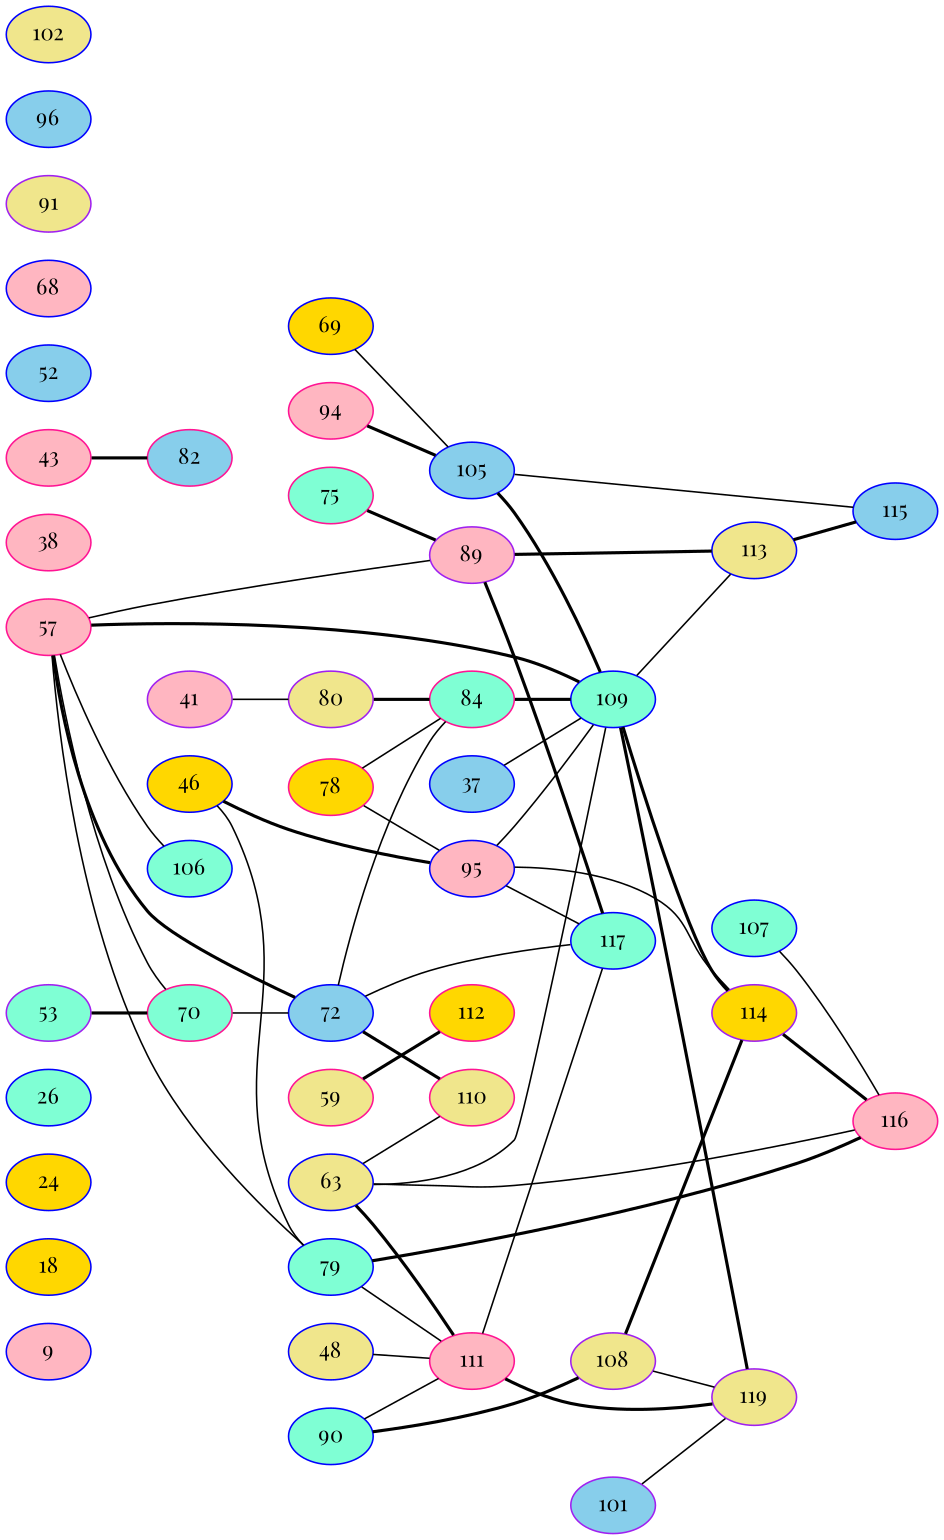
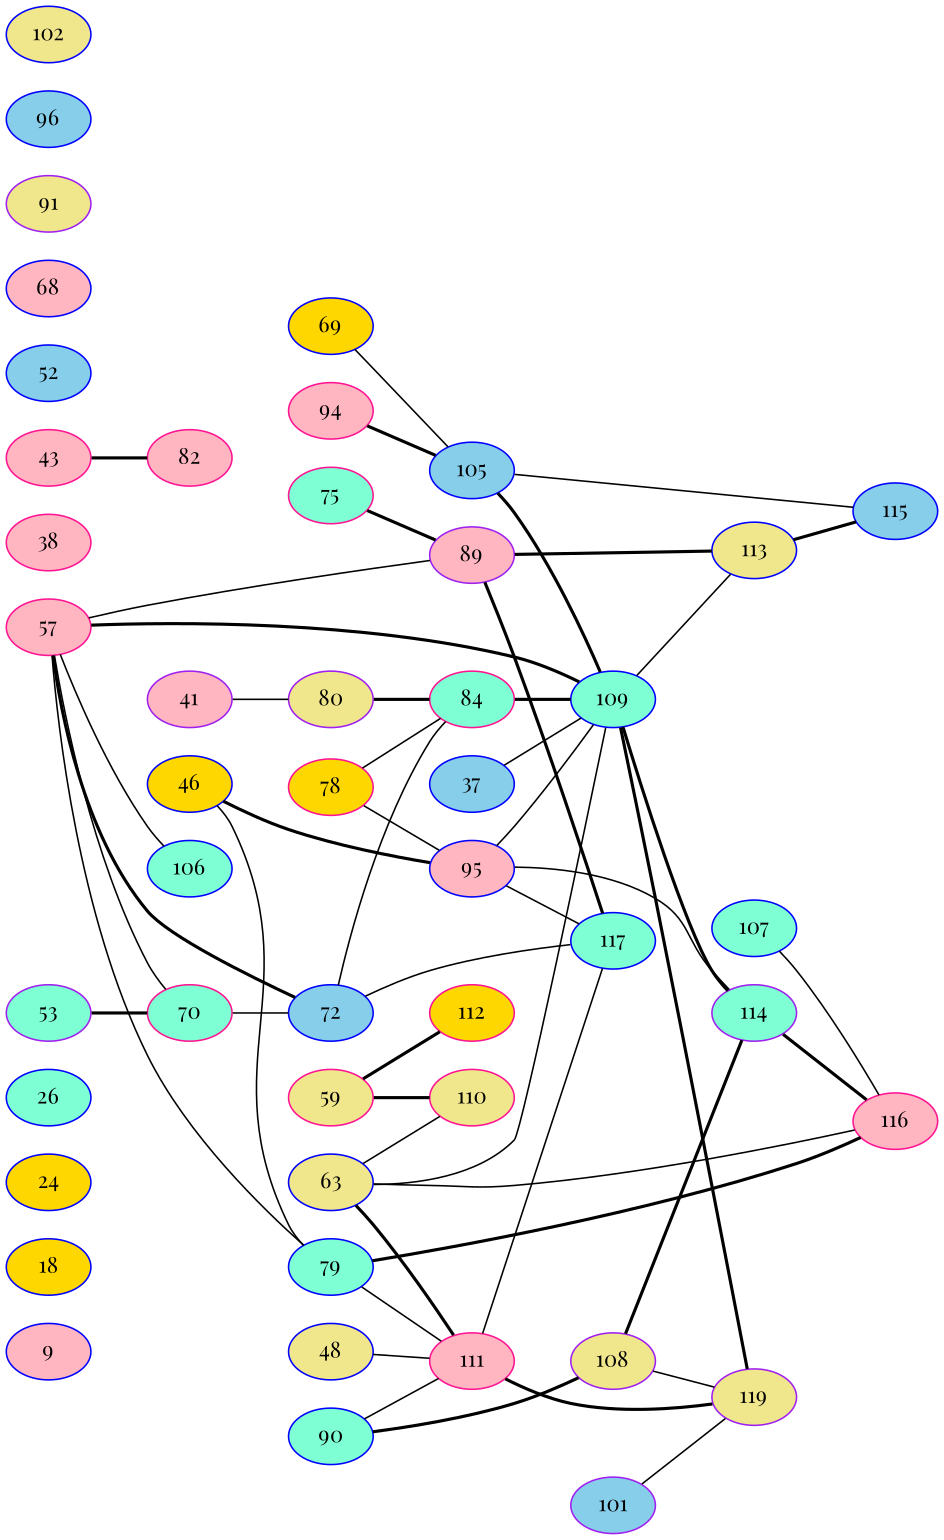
node "82": fillcolor skyblue -> lightpink
node "114": fillcolor gold -> aquamarine
edge "72" -- "110": now "59" -- "110"
